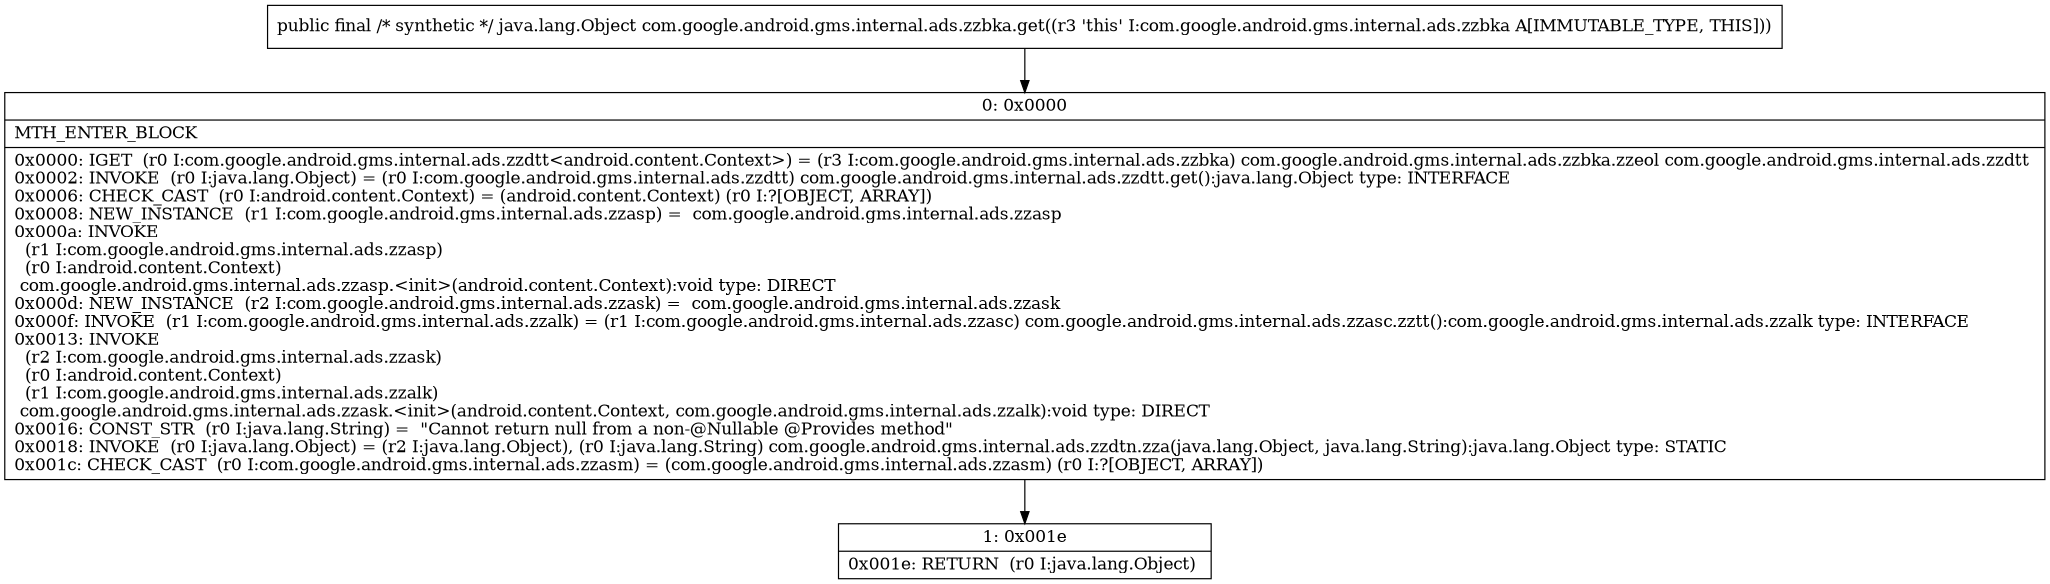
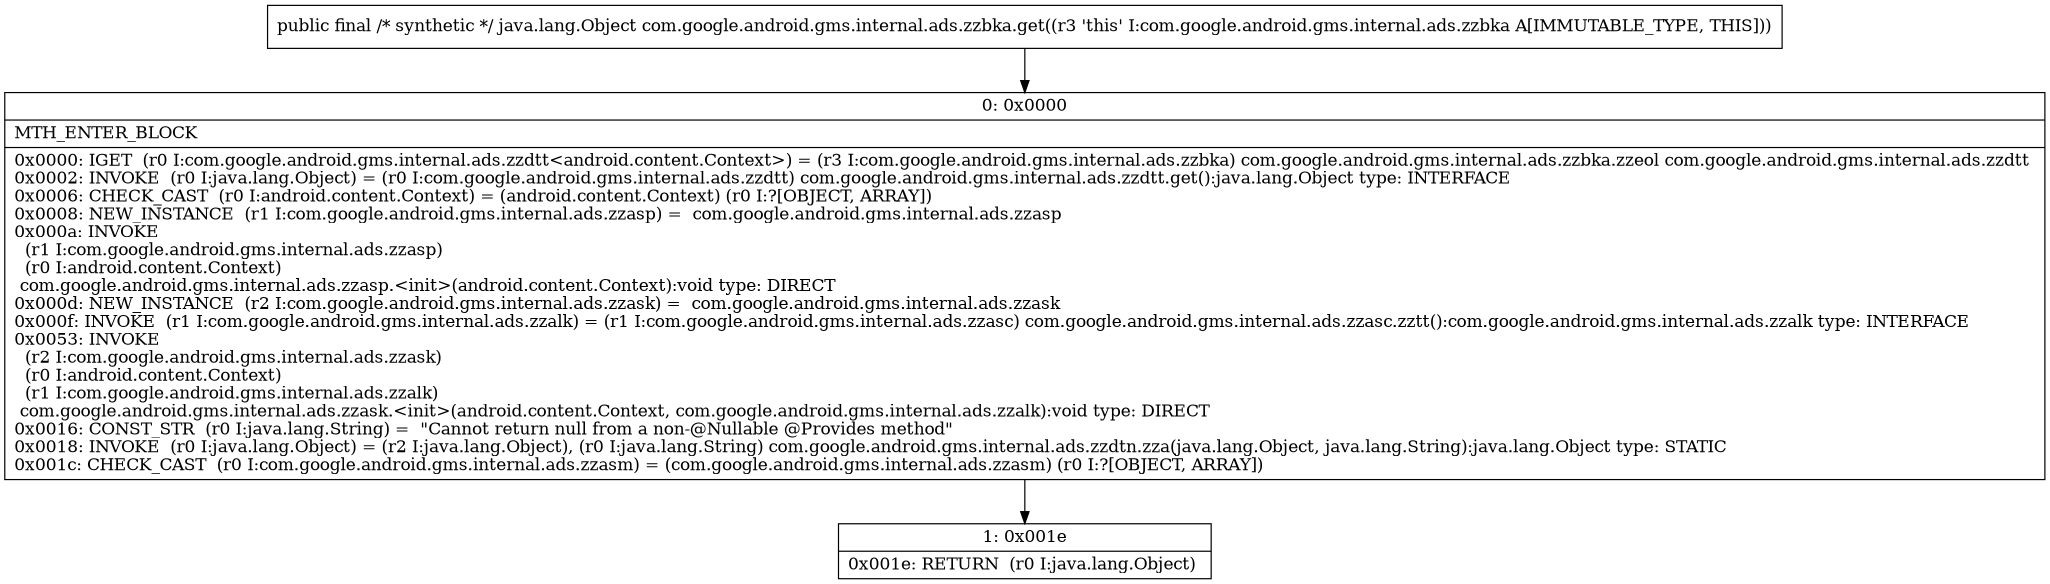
node "0: 0x0000": text "0x0013: INVOKE" -> "0x0053: INVOKE"
